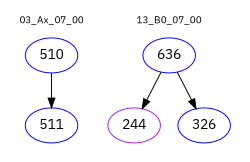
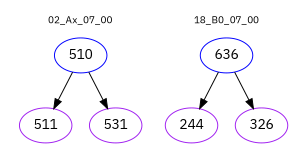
cluster "03_Ax_07_00": label "03_Ax_07_00" -> "02_Ax_07_00"
cluster "13_B0_07_00": label "13_B0_07_00" -> "18_B0_07_00"
node "511": color blue -> purple
node "531": added
node "326": color blue -> purple
